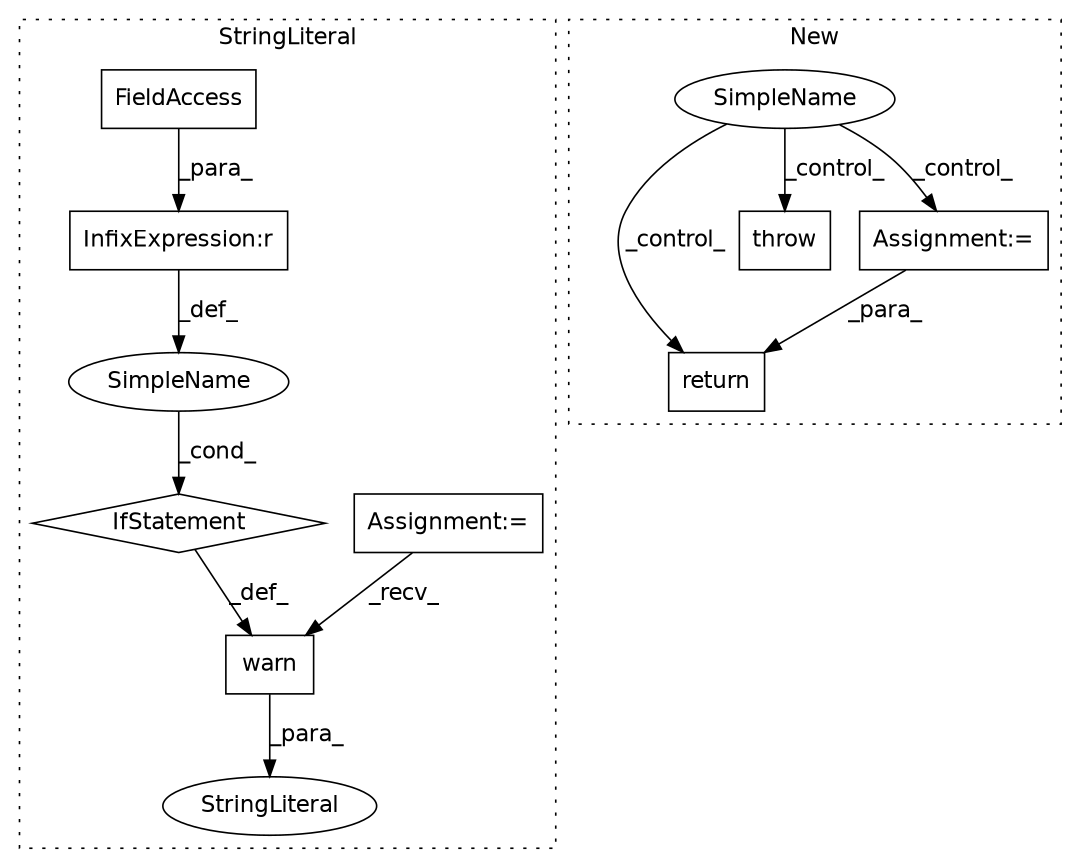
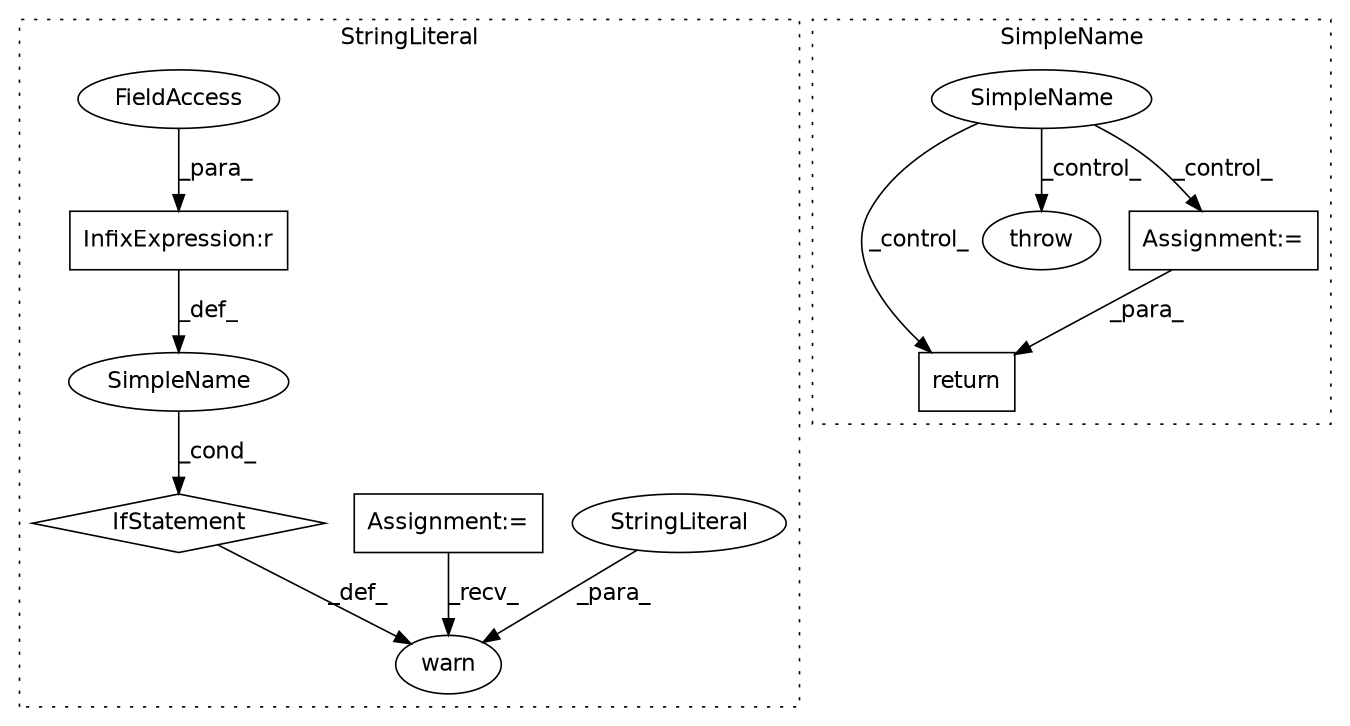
cluster "New": label "New" -> "SimpleName"
node "FieldAccess": shape box -> ellipse
node "throw": shape box -> ellipse
node "warn": shape box -> ellipse
edge "warn" -> "StringLiteral": reversed
